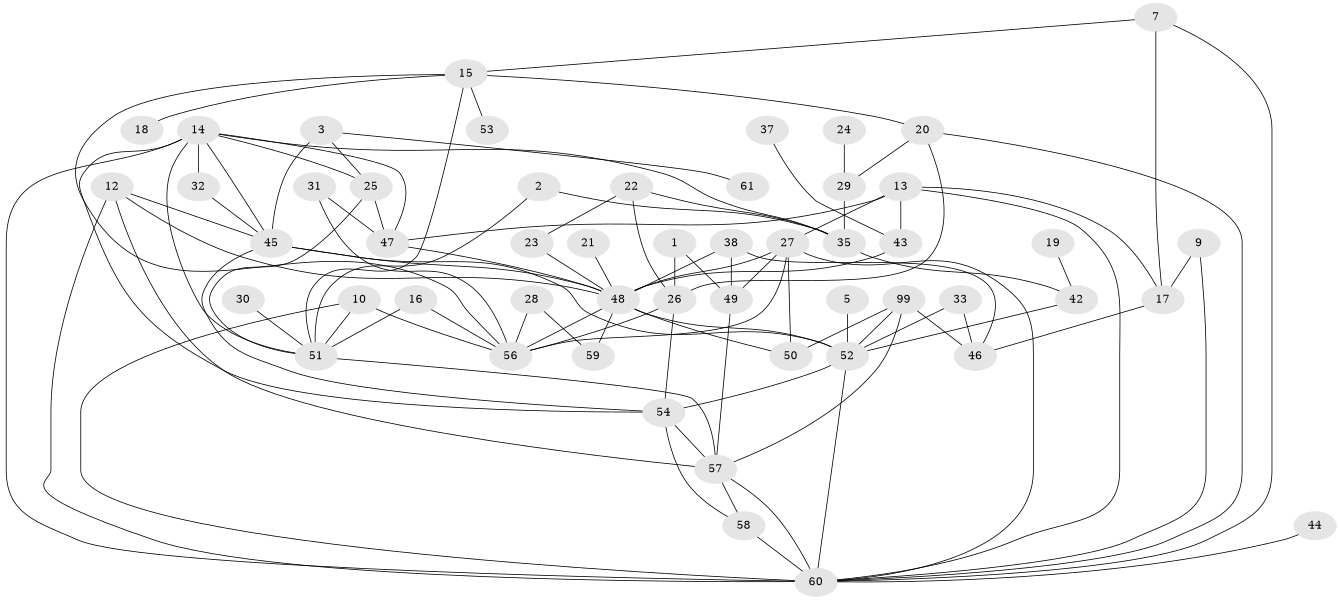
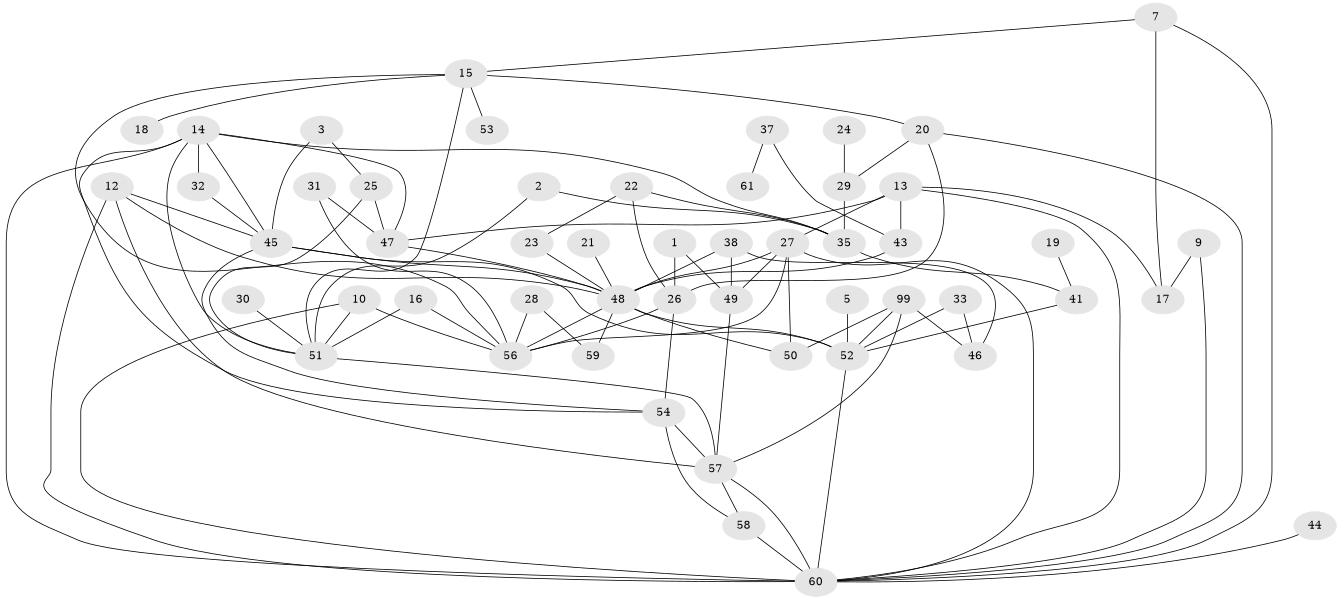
edge "3" -- "61": now "37" -- "61"
edge "14" -- "25": removed
node "42": label "42" -> "41"
edge "17" -- "46": removed
edge "52" -- "54": removed
